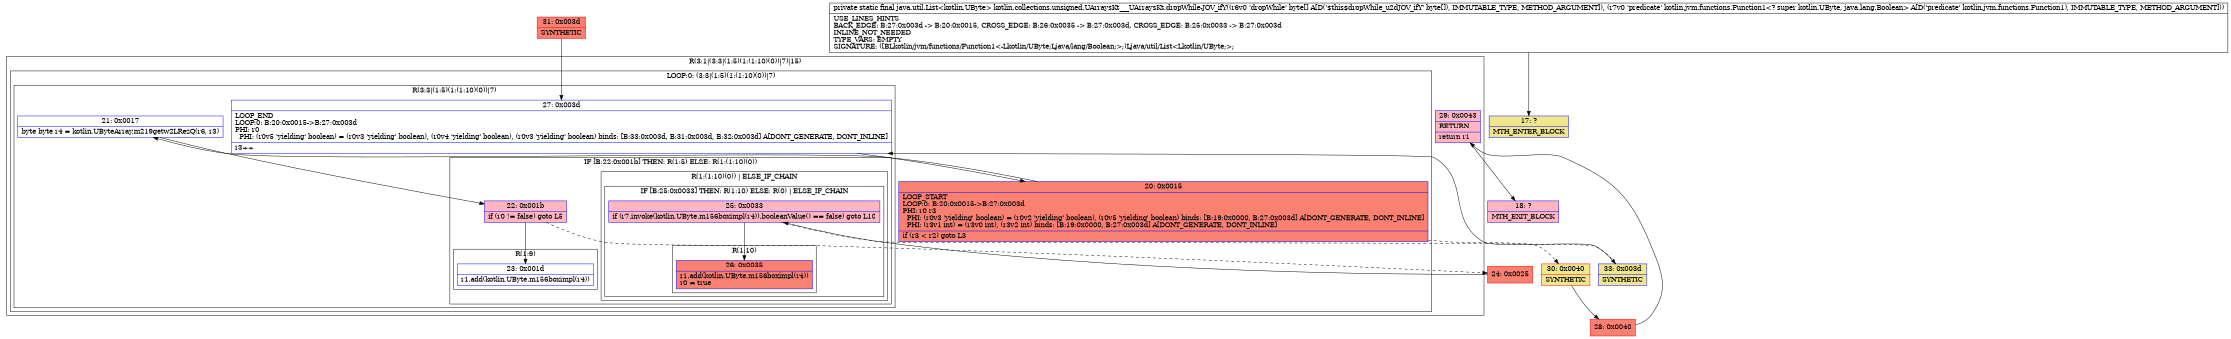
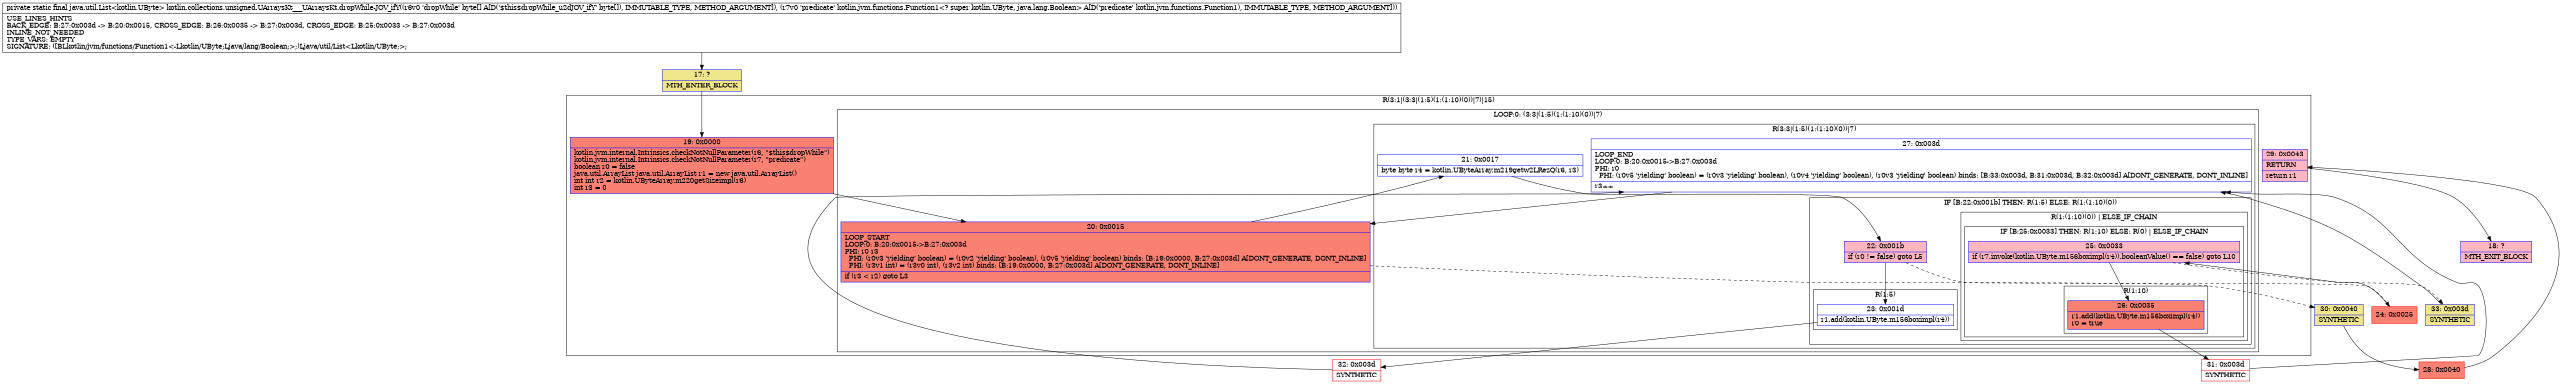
node "31: 0x003d": fillcolor salmon -> white
node "19: 0x0000": added
cluster "R(1:9)": label "R(1:9)" -> "R(1:5)"
node "30: 0x0040": color red -> blue
edge "26: 0x0035" -> "31: 0x003d": added
node "32: 0x003d": added
